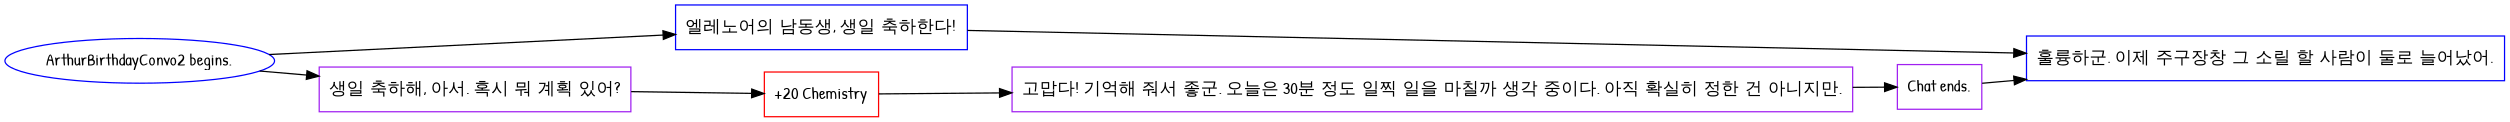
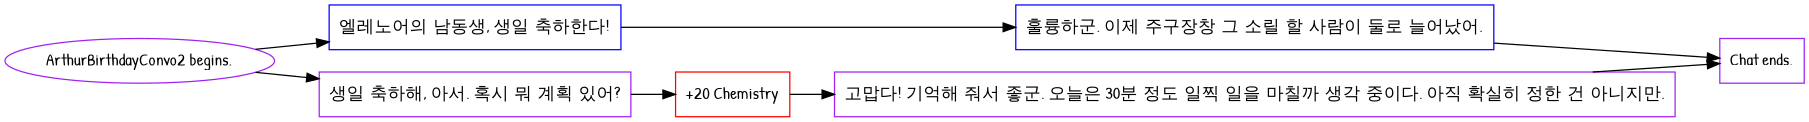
node "ArthurBirthdayConvo2 begins.": color blue -> purple
edge "Chat ends." -> "훌륭하군. 이제 주구장창 그 소릴 할 사람이 둘로 늘어났어.": reversed
